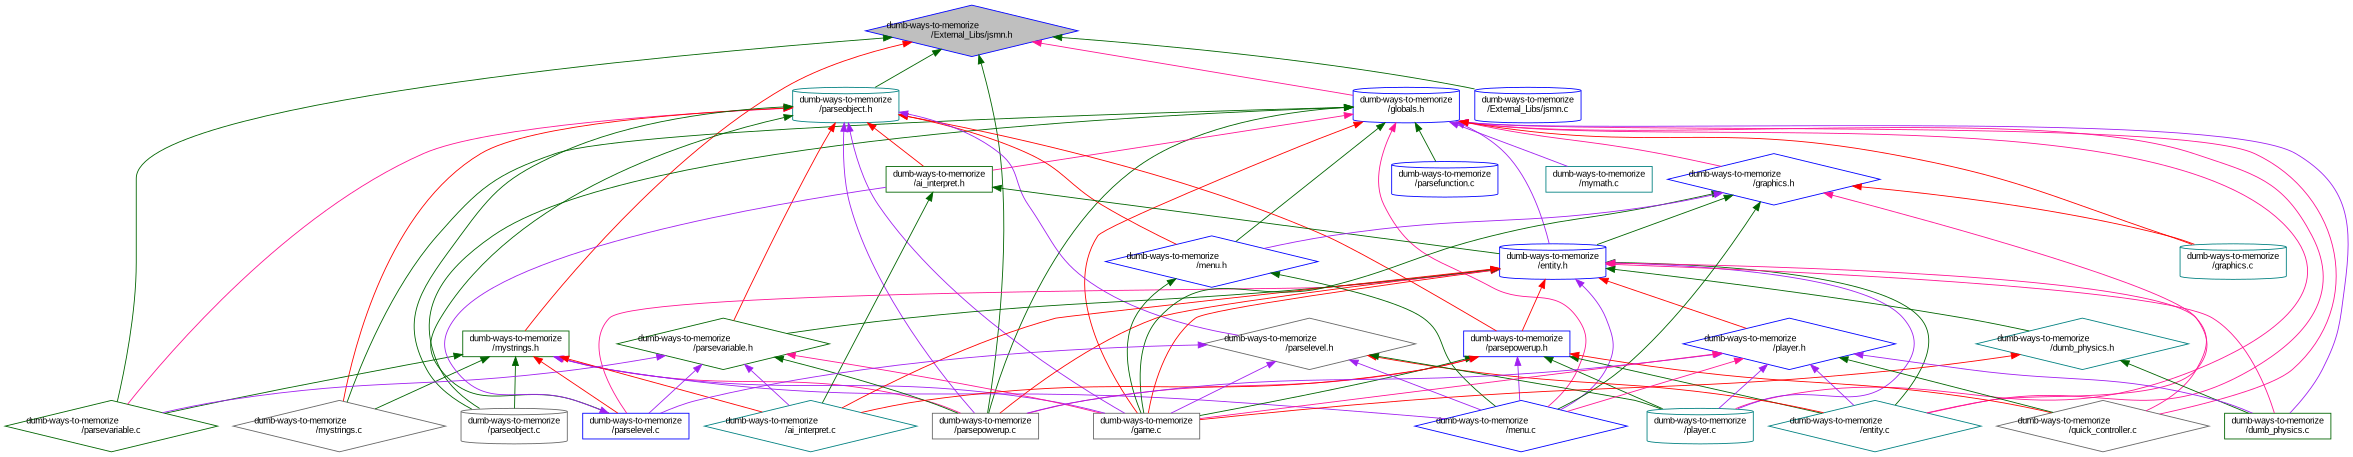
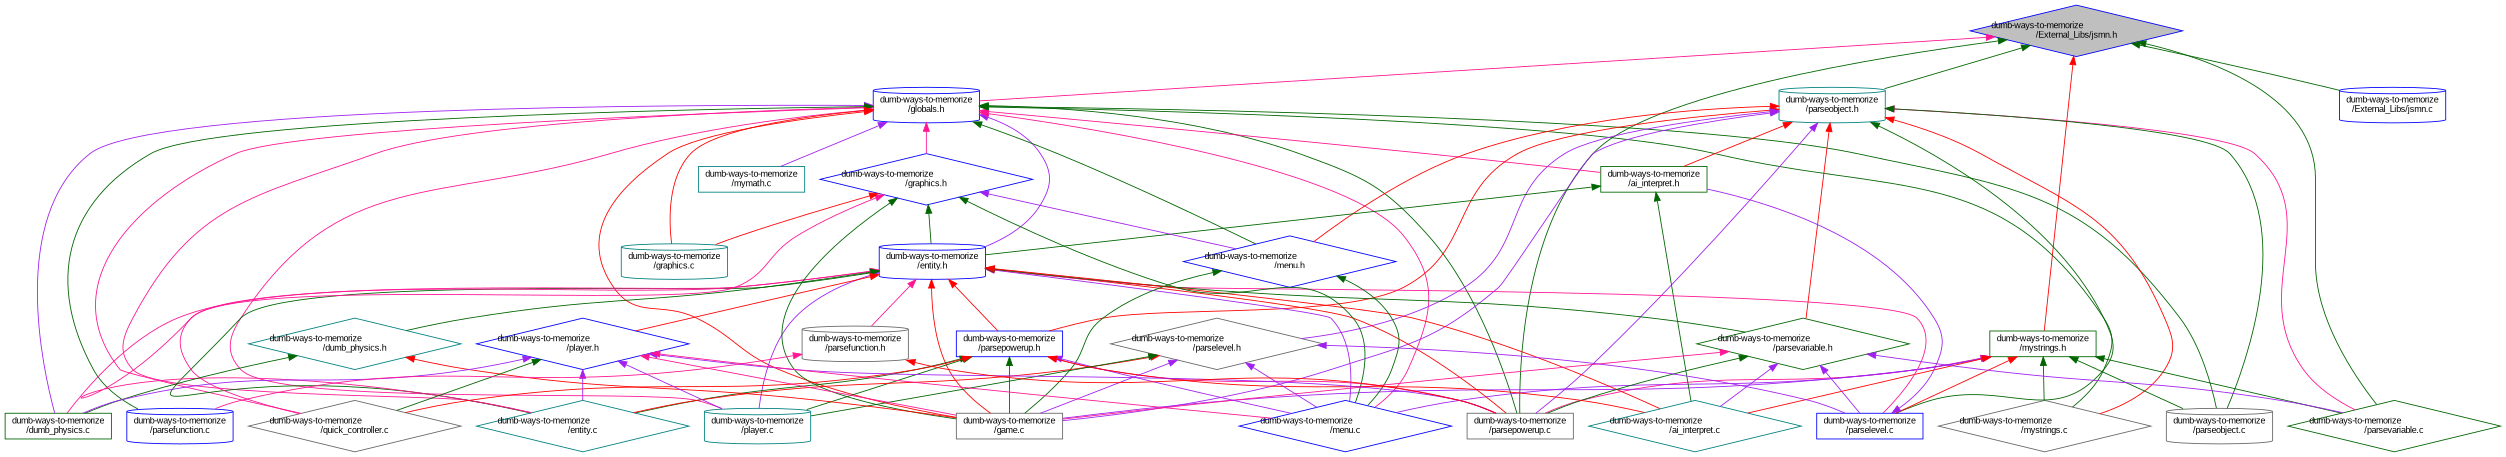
node "dumb-ways-to-memorize /parsefunction.h": added
